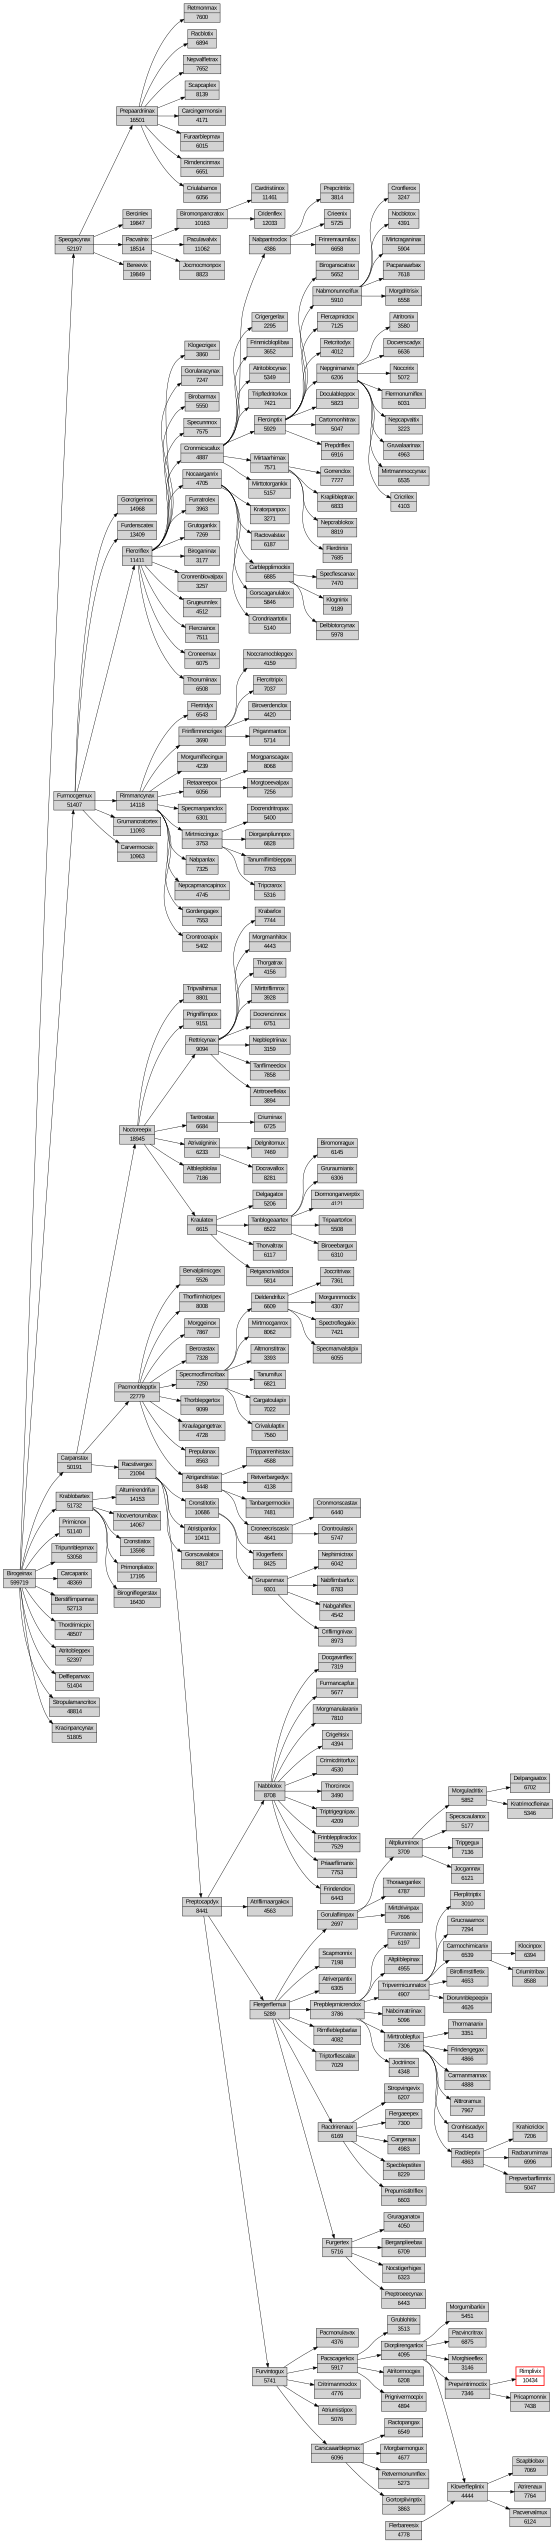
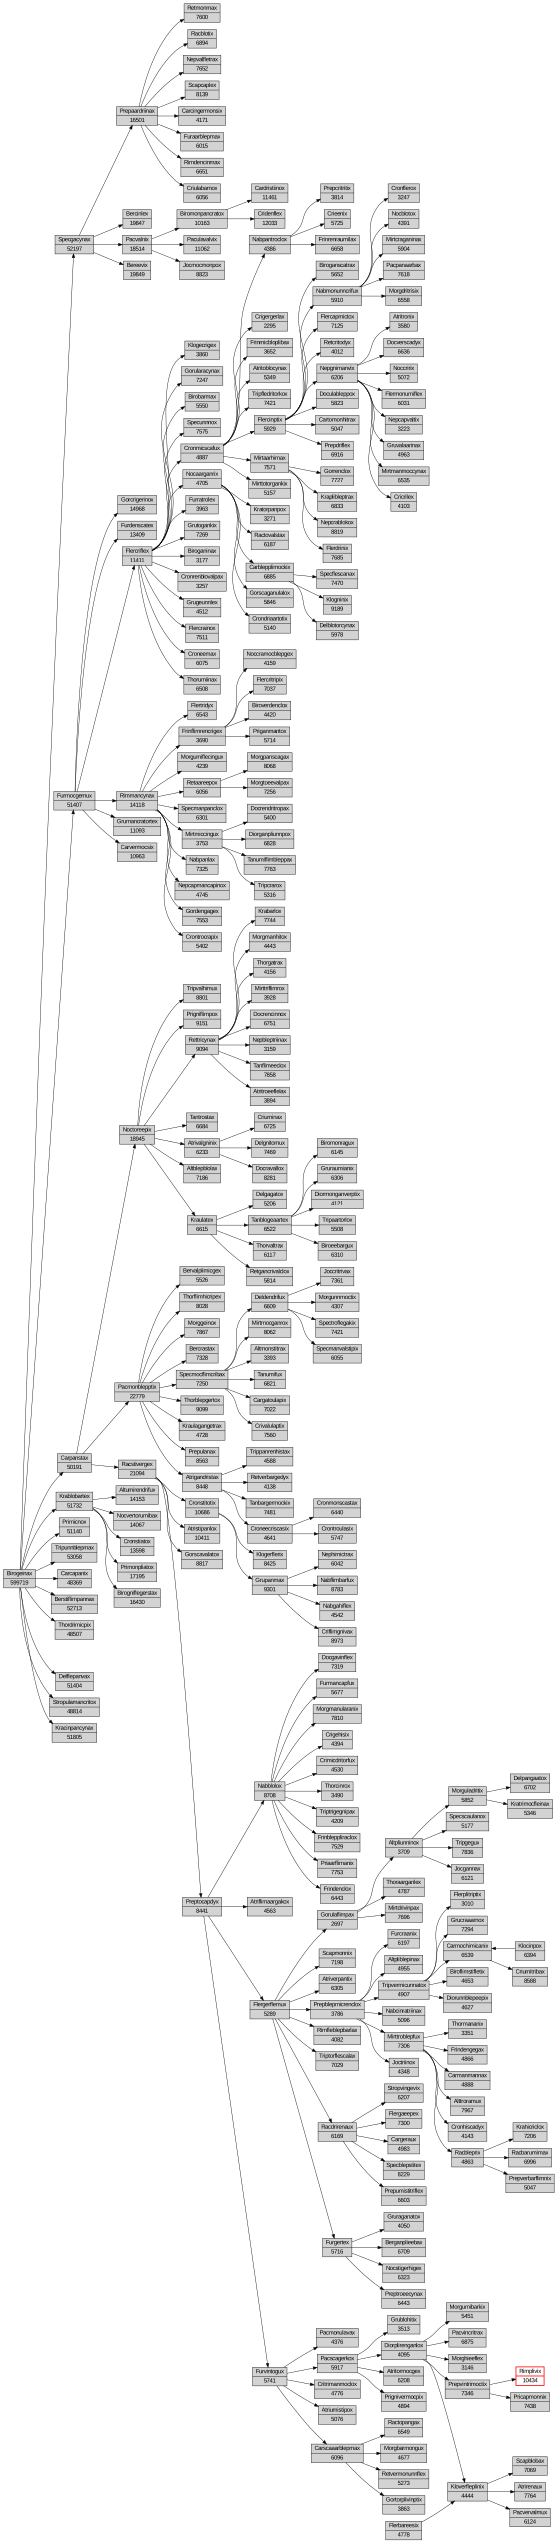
edge "Tantrostax" -> "Criuminax": now "Atrivalgninix" -> "Criuminax"
node "Thorflimhicripex": text "8008" -> "8028"
node "Atritobleppex": removed
node "Tripgegux": text "7136" -> "7836"
edge "Carmochimicanix" -> "Klocinpox": reversed
node "Diorunnblepeepix": text "4626" -> "4627"
